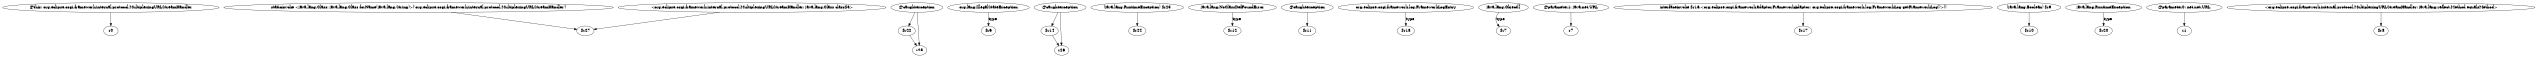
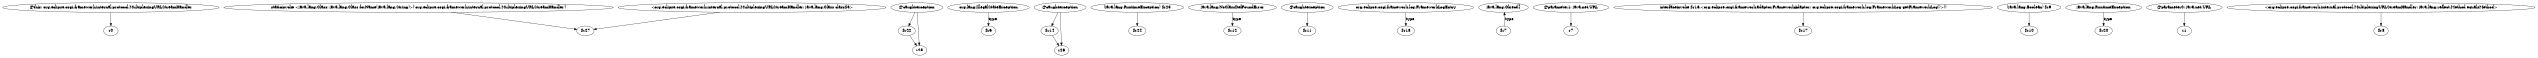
node "@parameter0: net.net.URL": label "@parameter0: net.net.URL" -> "@parameter0: java.net.URL"
edge "java.lang.Object[]" -> "$r7": reversed
